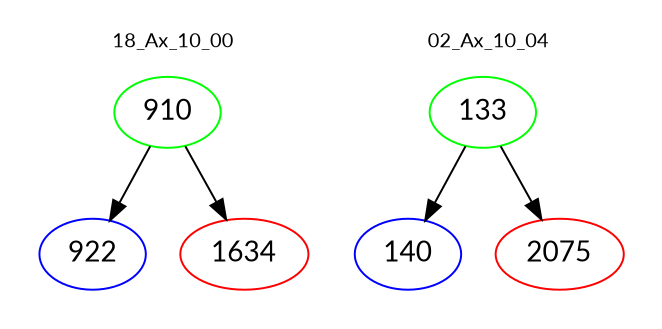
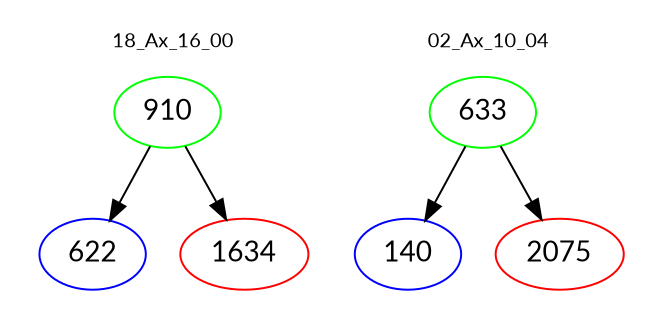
cluster "18_Ax_10_00": label "18_Ax_10_00" -> "18_Ax_16_00"
node "133": label "133" -> "633"
node "922": label "922" -> "622"
